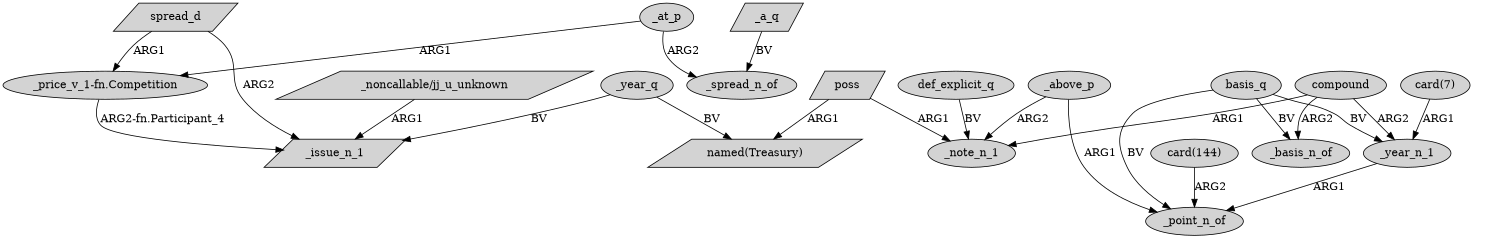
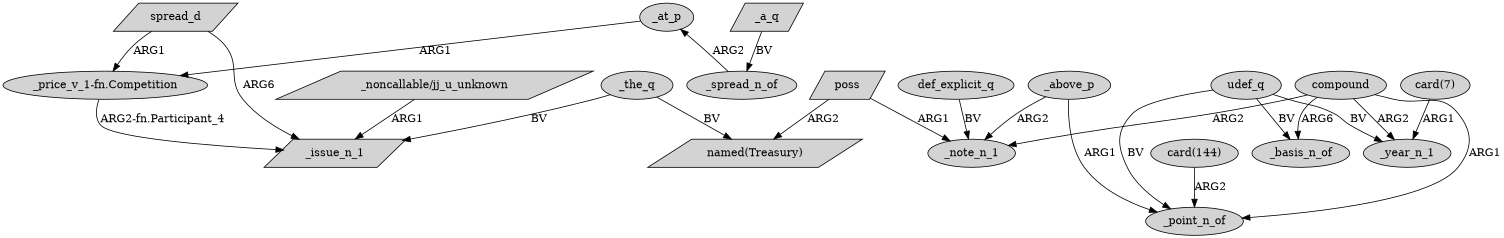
edge "_at_p" -> "_spread_n_of": reversed
edge "spread_d" -> "_issue_n_1": label "ARG2" -> "ARG6"
node "_year_q": label "_year_q" -> "_the_q"
node "basis_q": label "basis_q" -> "udef_q"
edge "poss" -> "named(Treasury)": label "ARG1" -> "ARG2"
edge "compound" -> "_note_n_1": label "ARG1" -> "ARG2"
edge "compound" -> "_basis_n_of": label "ARG2" -> "ARG6"
edge "_year_n_1" -> "_point_n_of": now "compound" -> "_point_n_of"
